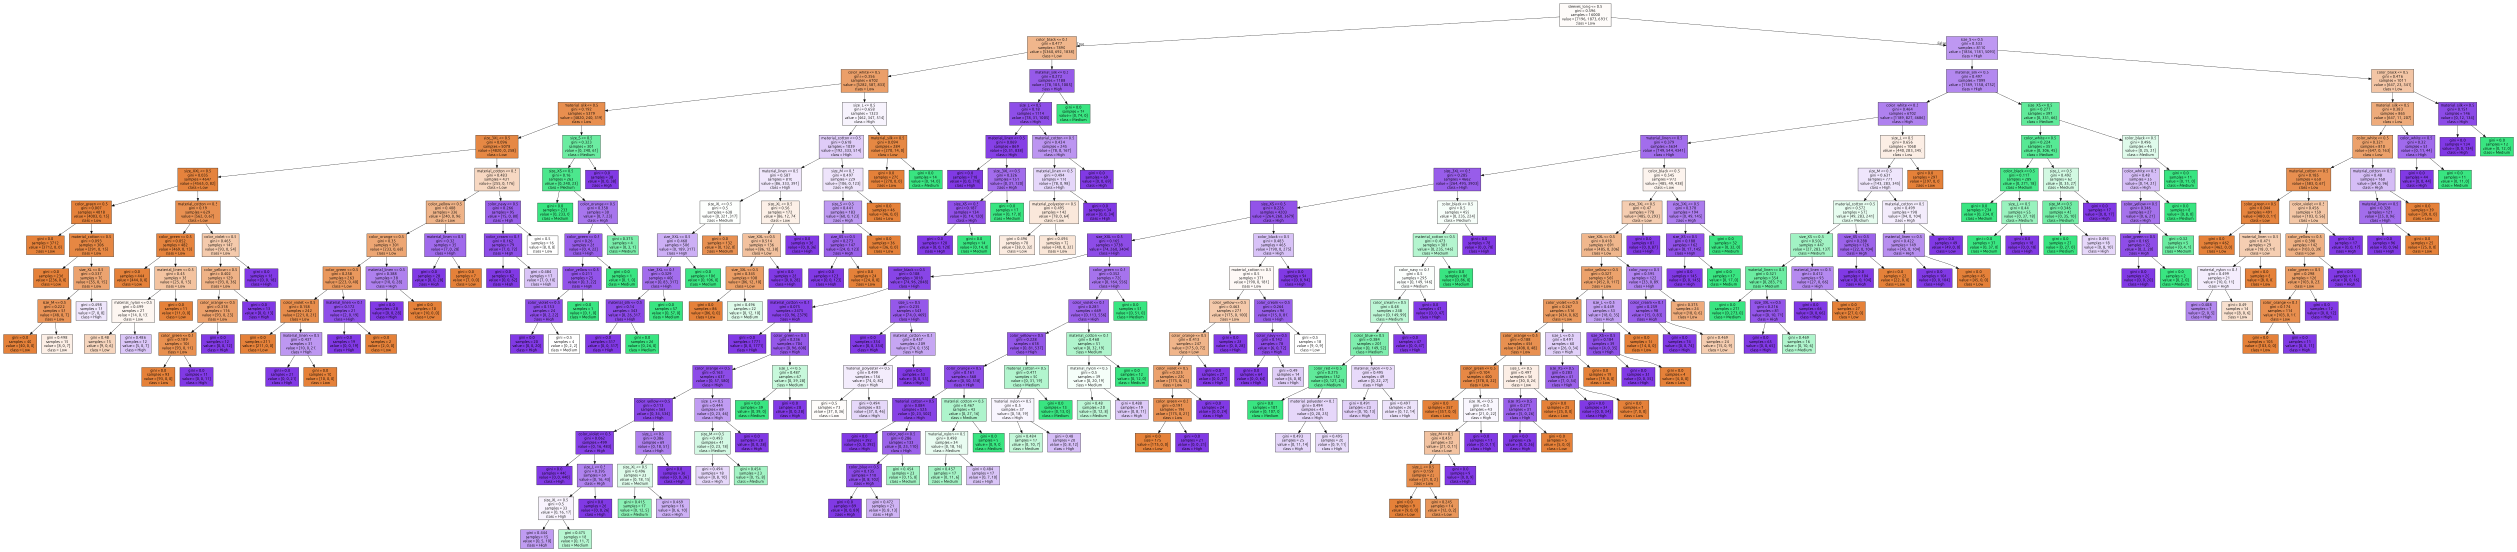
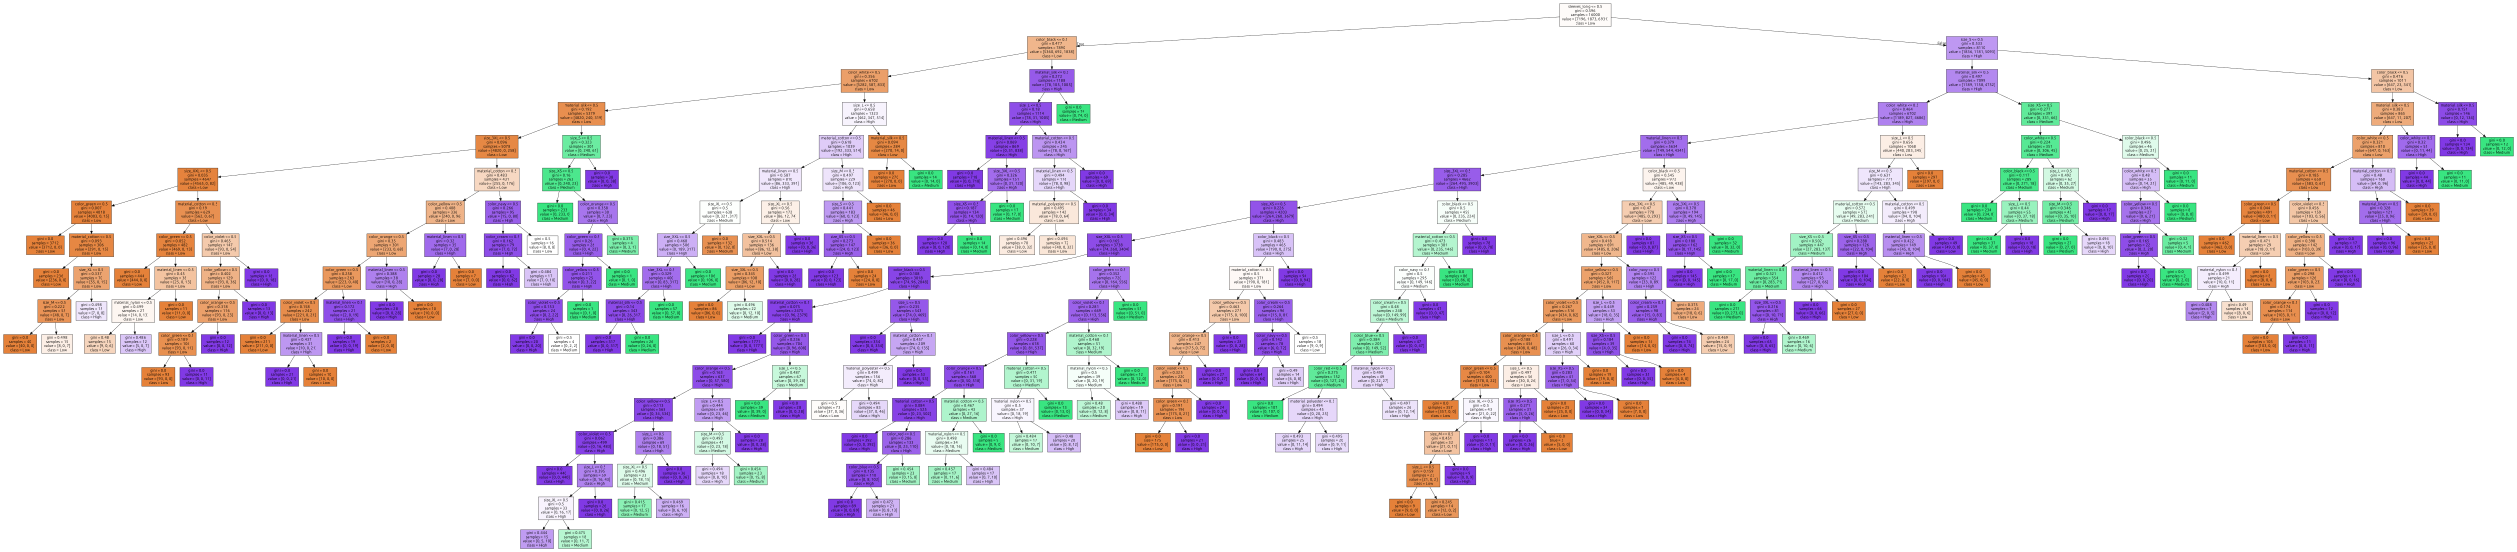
node "gini = 0.491 samples = 23 value = [0, 10, 13] class = High": removed
node "gini = 0.0 samples = 5 value = [5, 0, 0] class = Low": label "gini = 0.0 samples = 5 value = [5, 0, 0] class = Low" -> "gini = 0.0 blue = 5 value = [5, 0, 0] class = Low"
